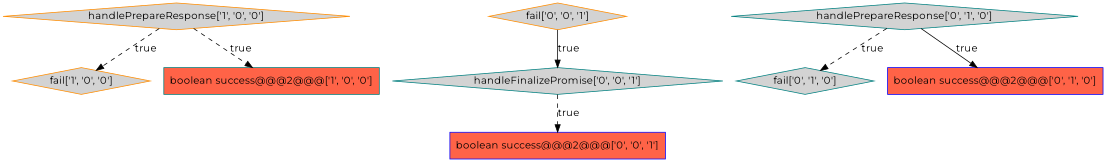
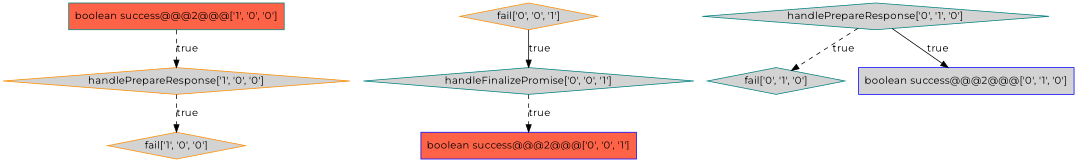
edge "handlePrepareResponse['1', '0', '0']" -> "boolean success@@@2@@@['1', '0', '0']": reversed
node "boolean success@@@2@@@['0', '1', '0']": fillcolor tomato -> lightgray
